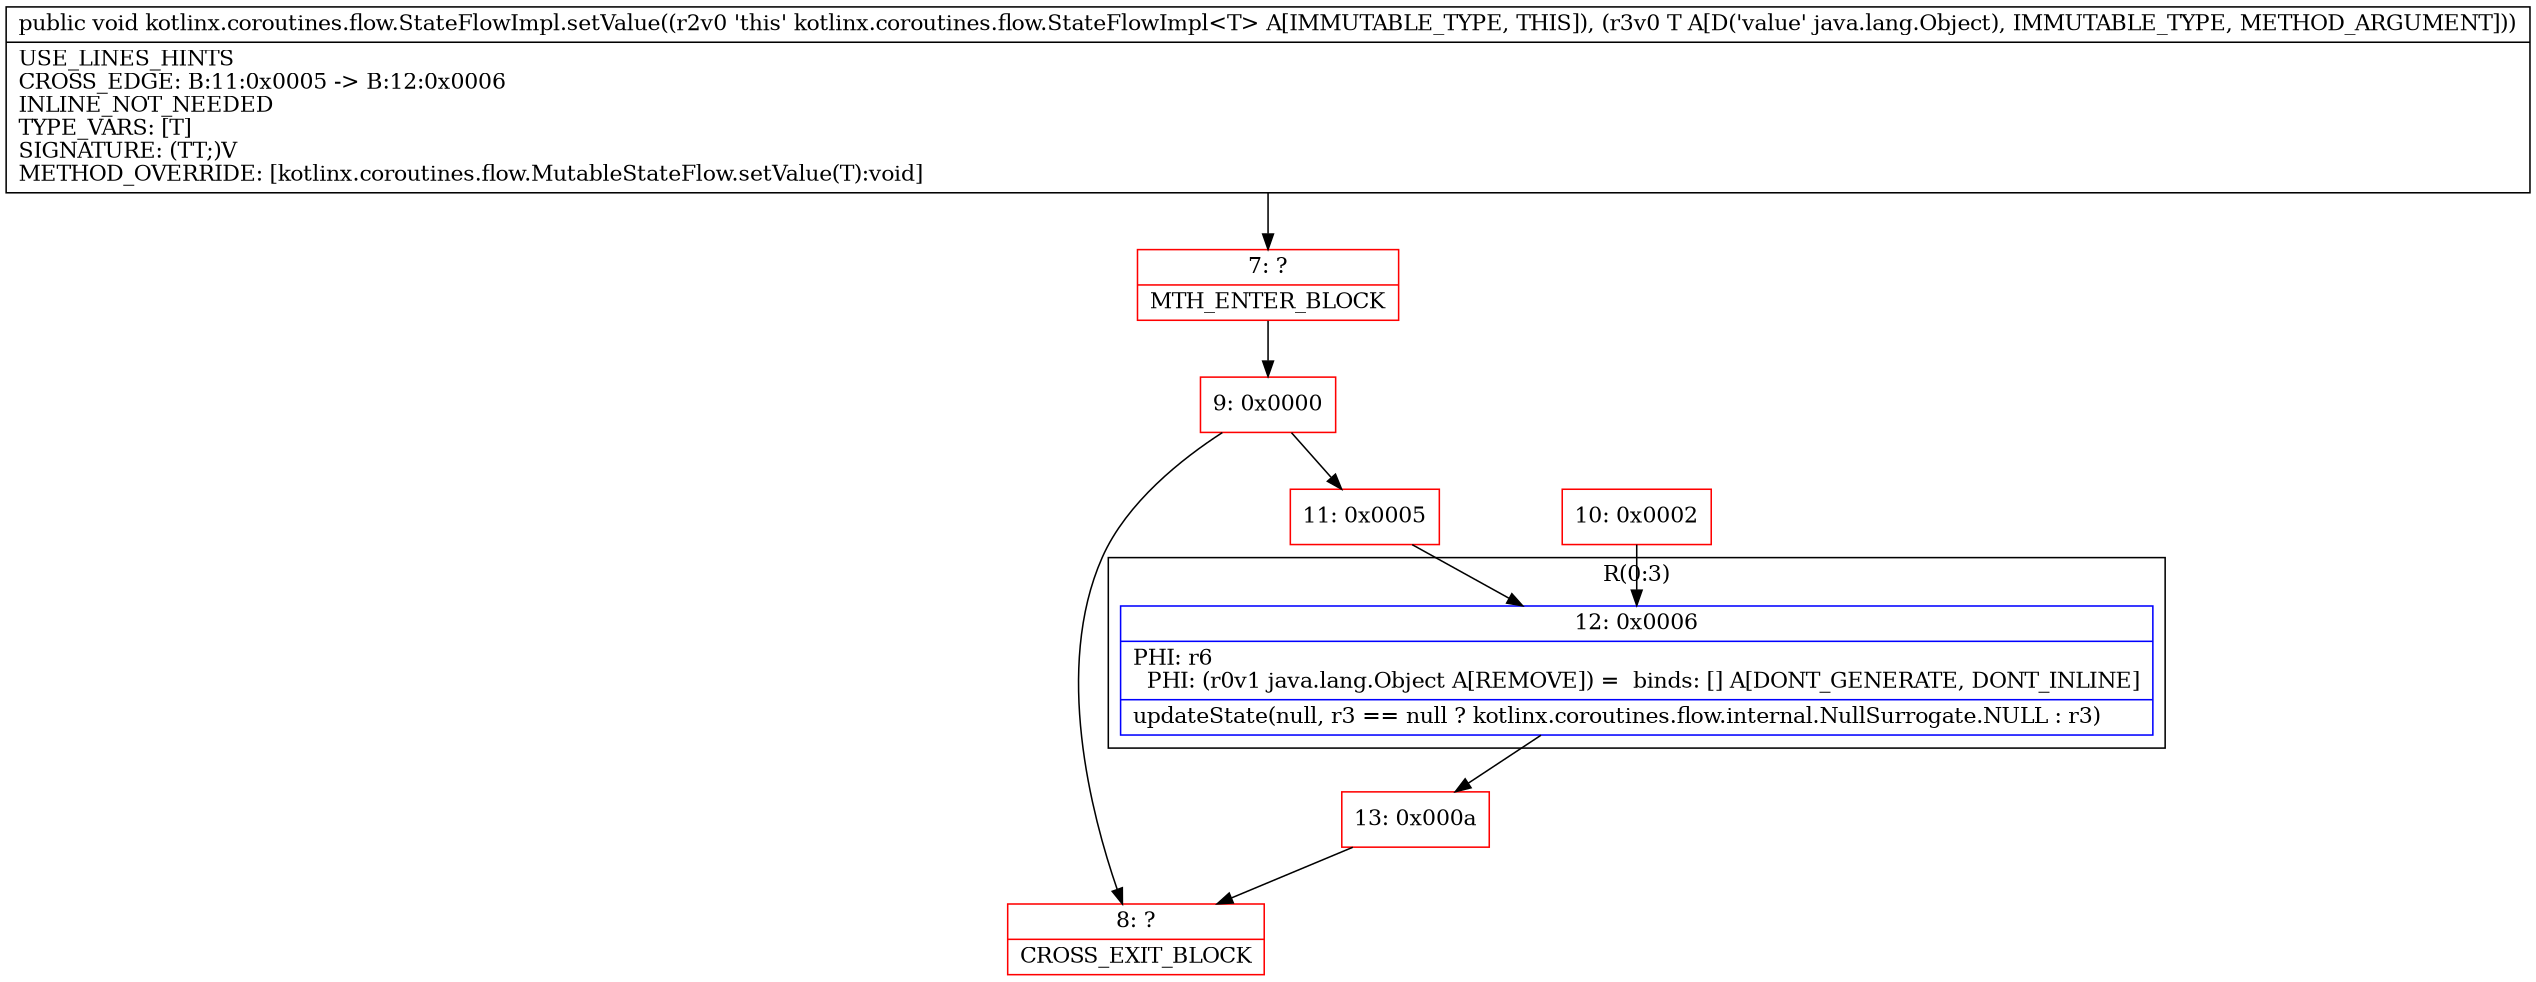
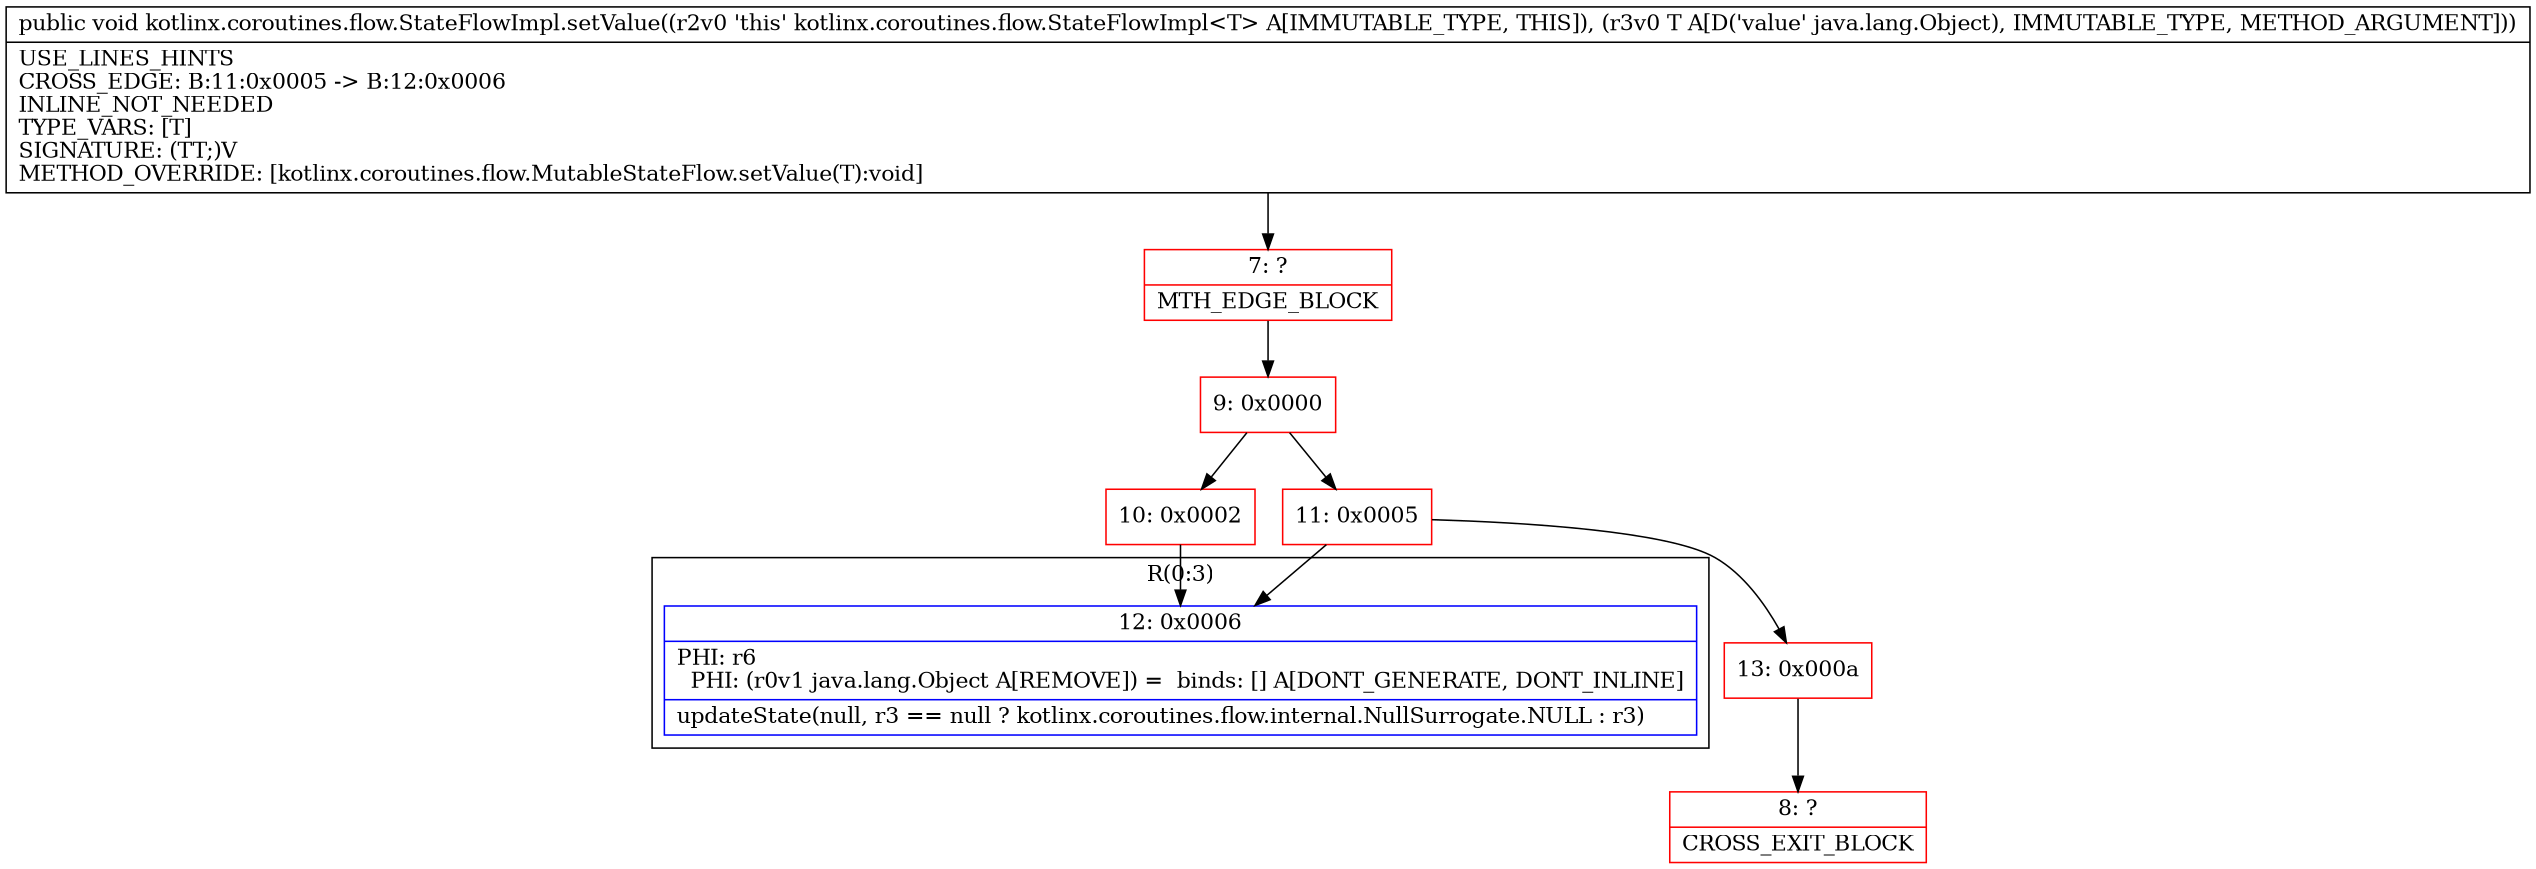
node "7: ?": text "MTH_ENTER_BLOCK" -> "MTH_EDGE_BLOCK"
edge "9: 0x0000" -> "8: ?": now "9: 0x0000" -> "10: 0x0002"
edge "12: 0x0006" -> "13: 0x000a": now "11: 0x0005" -> "13: 0x000a"
